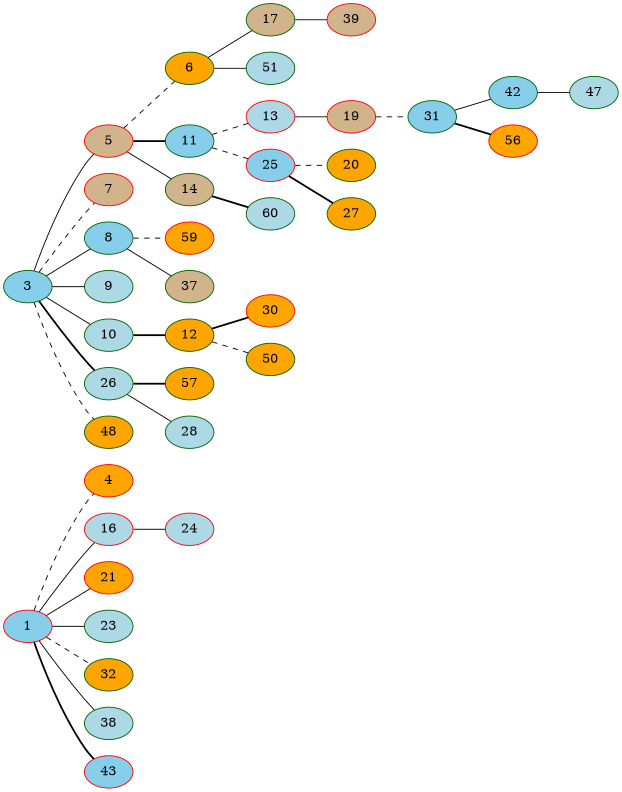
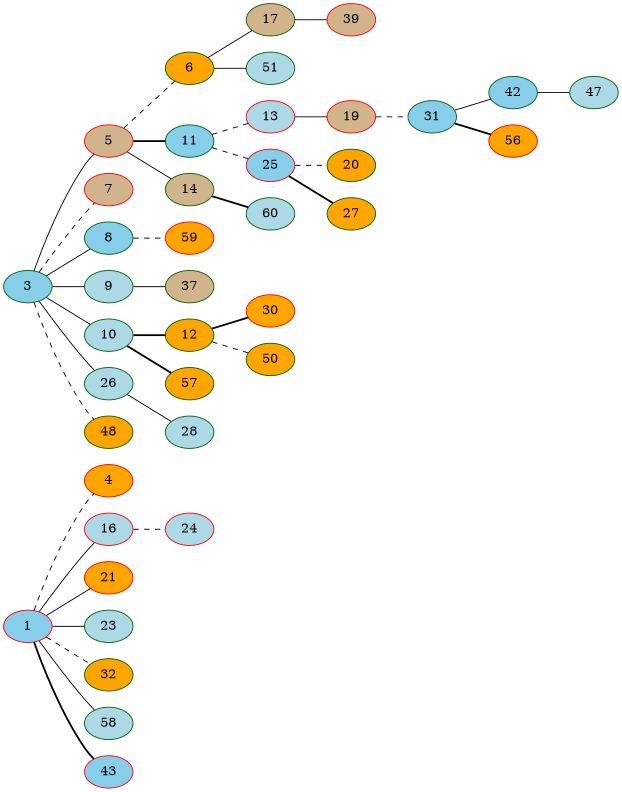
edge "8" -- "37": now "9" -- "37"
edge "3" -- "26": style bold -> solid
edge "26" -- "57": now "10" -- "57"
edge "16" -- "24": style solid -> dashed
node "38": label "38" -> "58"
